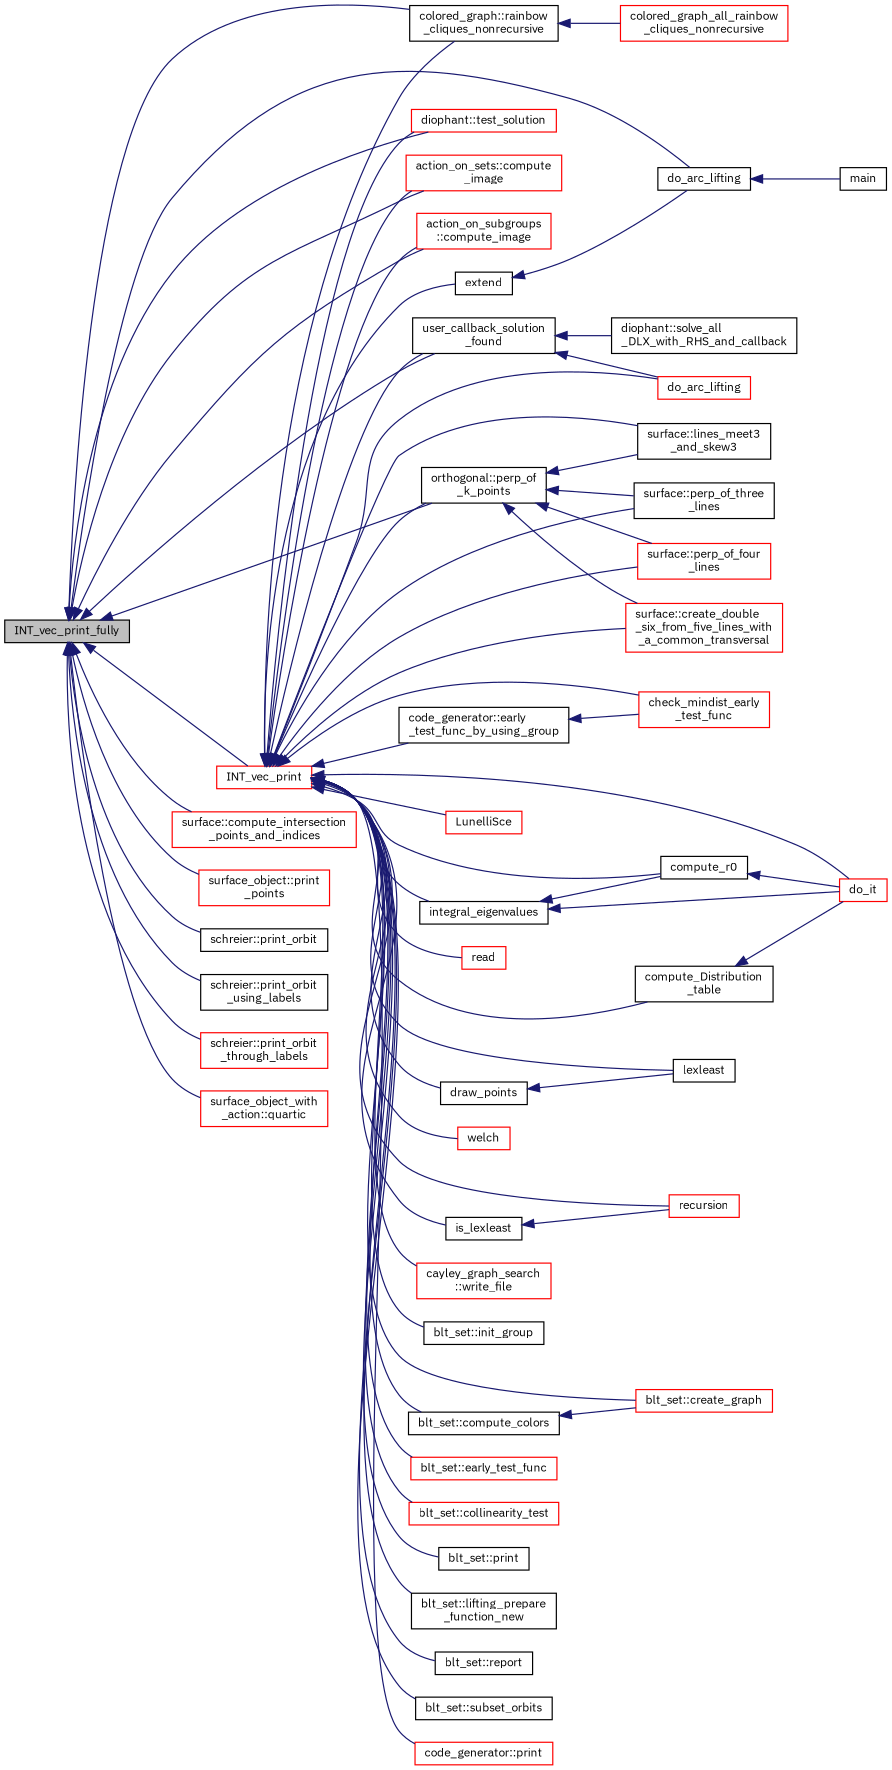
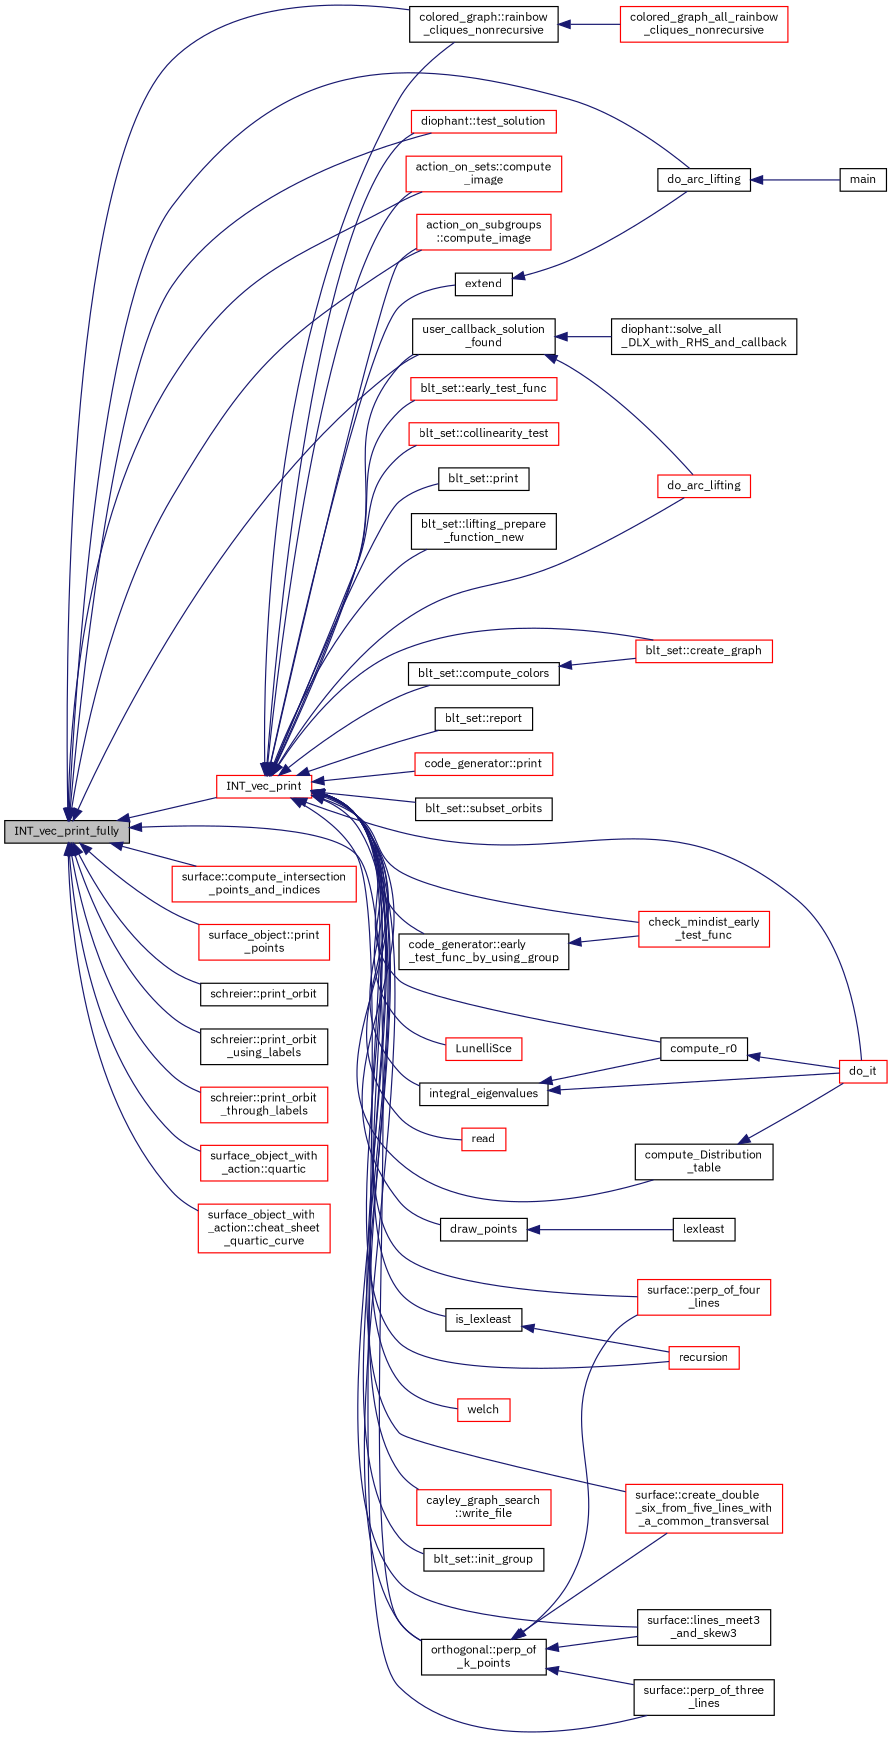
edge "lexleast" -> "INT_vec_print": removed
node "surface_object_with _action::cheat_sheet _quartic_curve": added
